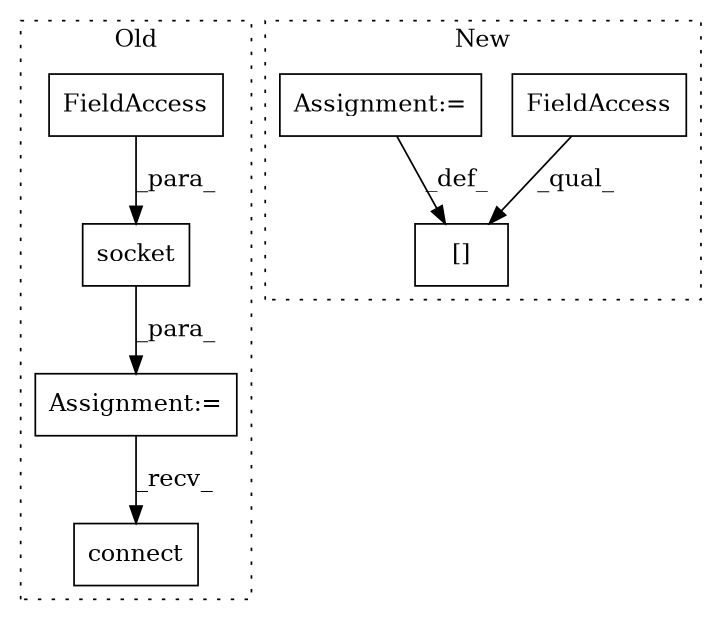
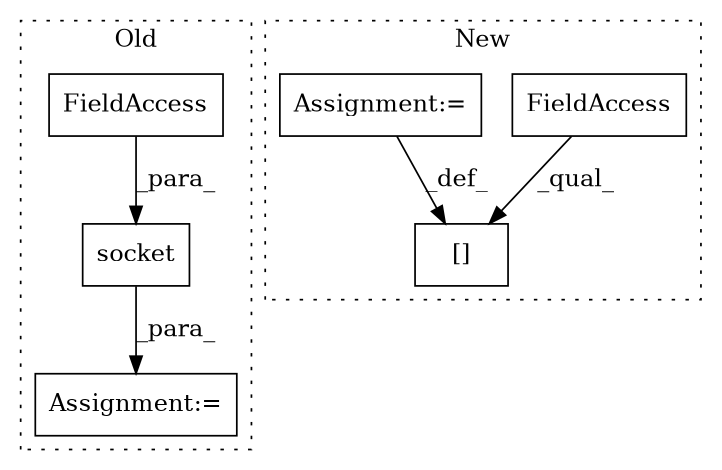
node "connect": removed
